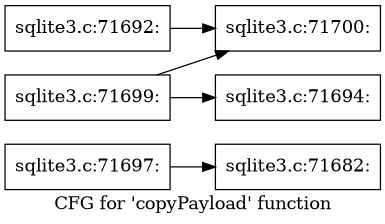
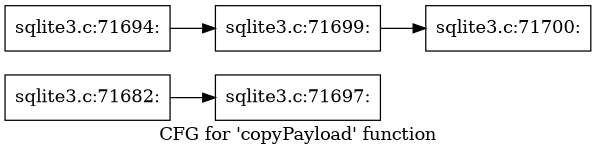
node "sqlite3.c:71692:": removed
edge "sqlite3.c:71699:" -> "sqlite3.c:71694:": reversed
edge "sqlite3.c:71697:" -> "sqlite3.c:71682:": reversed
